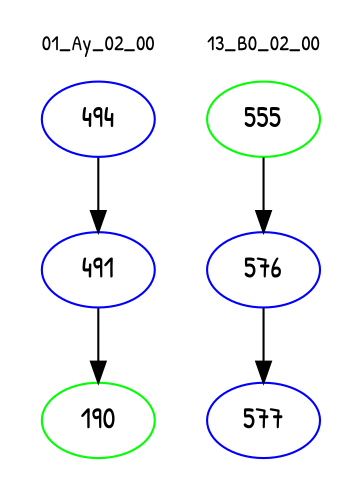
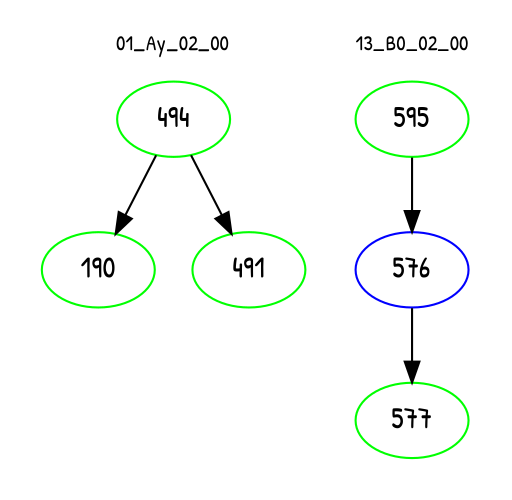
node "494": color blue -> green
node "555": label "555" -> "595"
node "491": color blue -> green
edge "491" -> "190": now "494" -> "190"
node "577": color blue -> green
